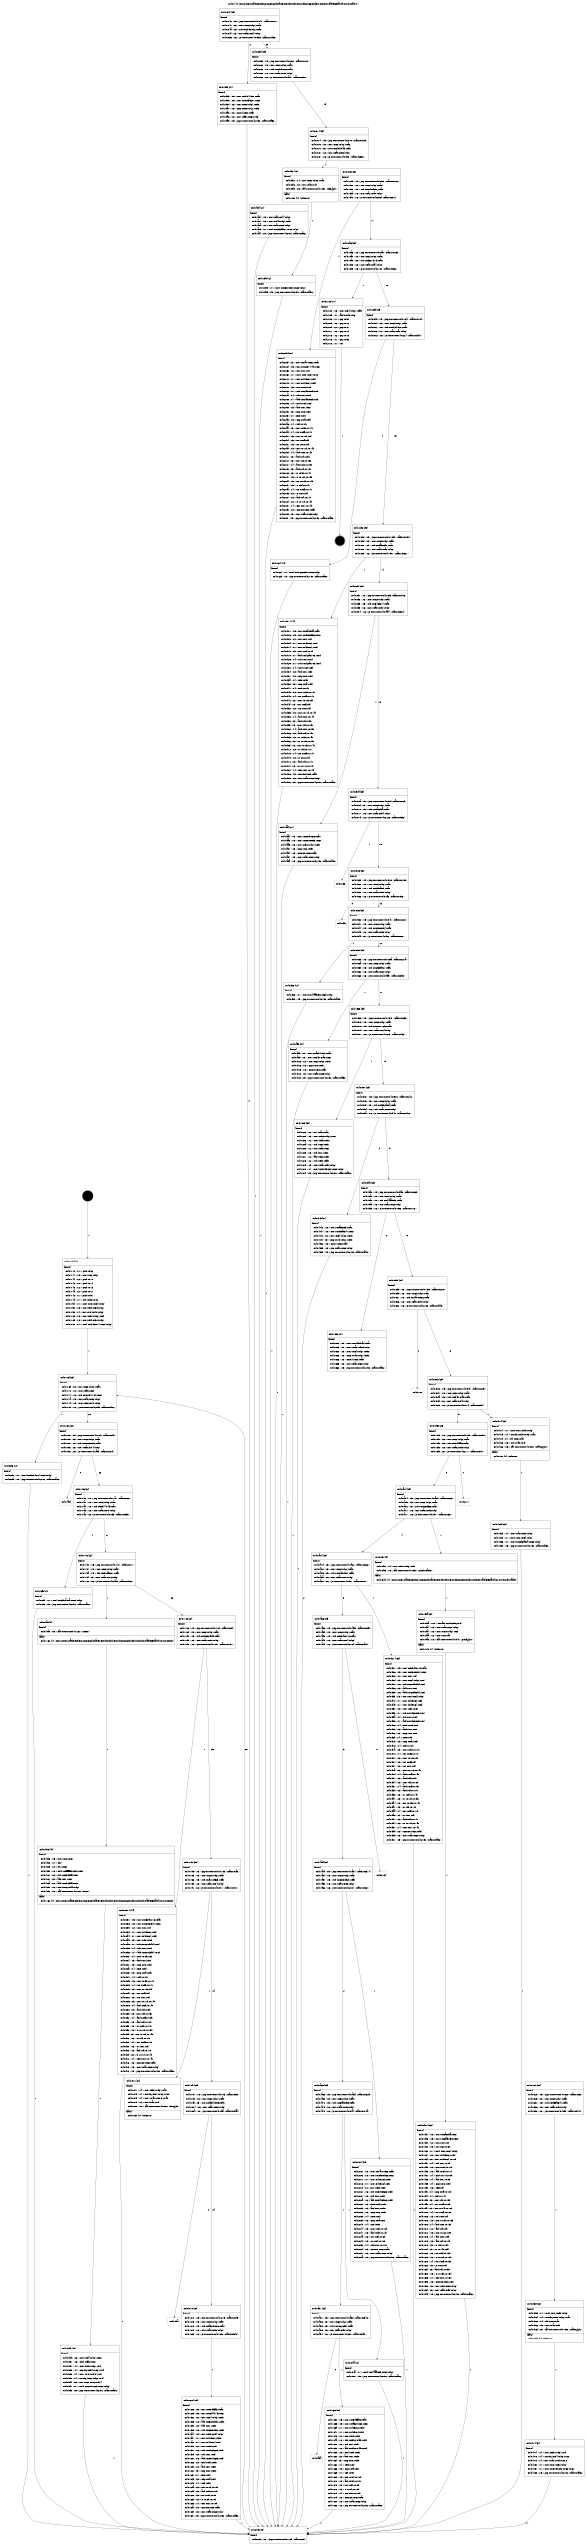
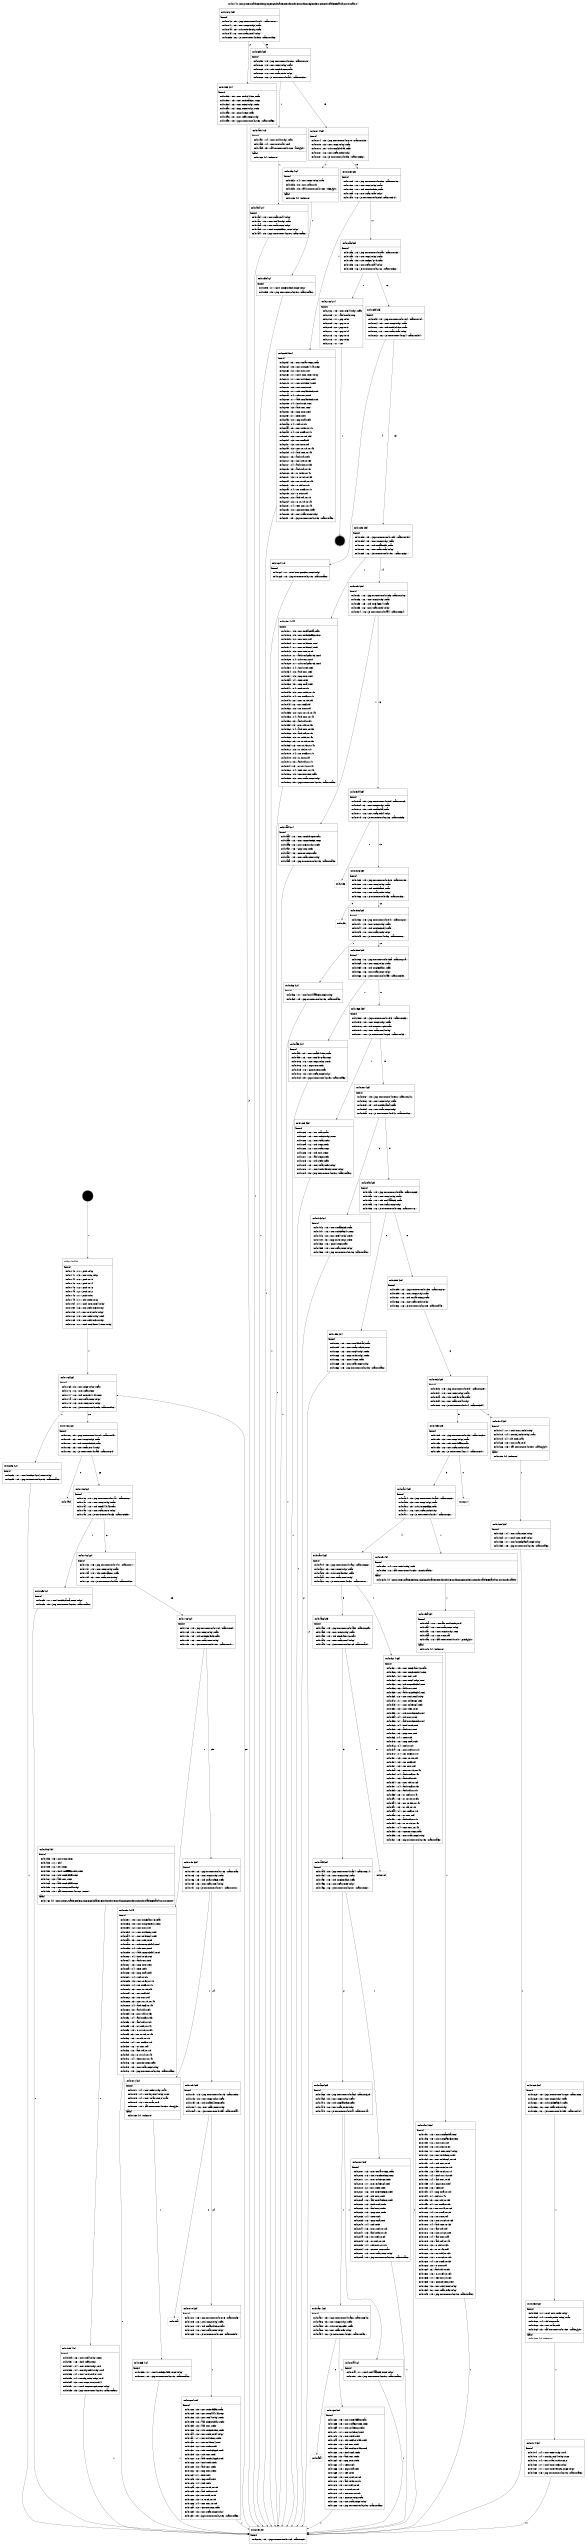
node "0x401ad7 [13]": added
edge "0x401874 [25]" -> "0x40188d [25]": added, label "18"
node "0x40218e": removed
node "0x401bae [5]": removed
edge "0x401e56 [27]" -> "0x40219c [5]": added, label "2"
node "0x401e85 [12]": added
